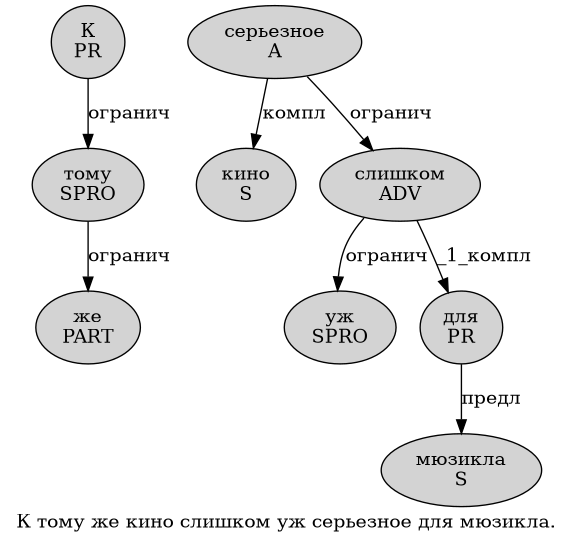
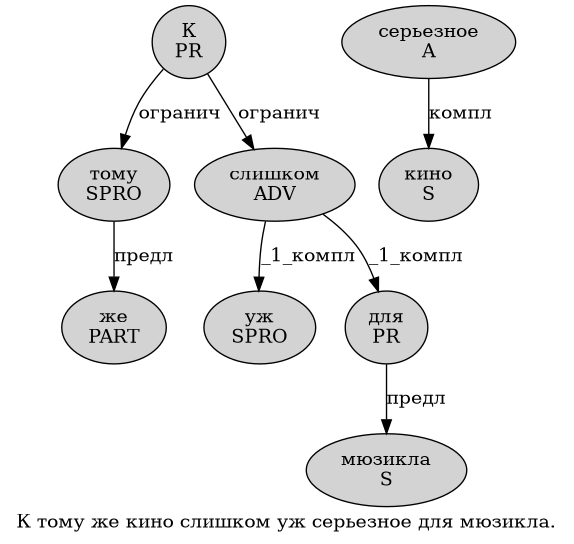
edge "серьезное A" -> "слишком ADV": now "К PR" -> "слишком ADV"
edge "тому SPRO" -> "же PART": label "огранич" -> "предл"
edge "слишком ADV" -> "уж SPRO": label "огранич" -> "_1_компл"
